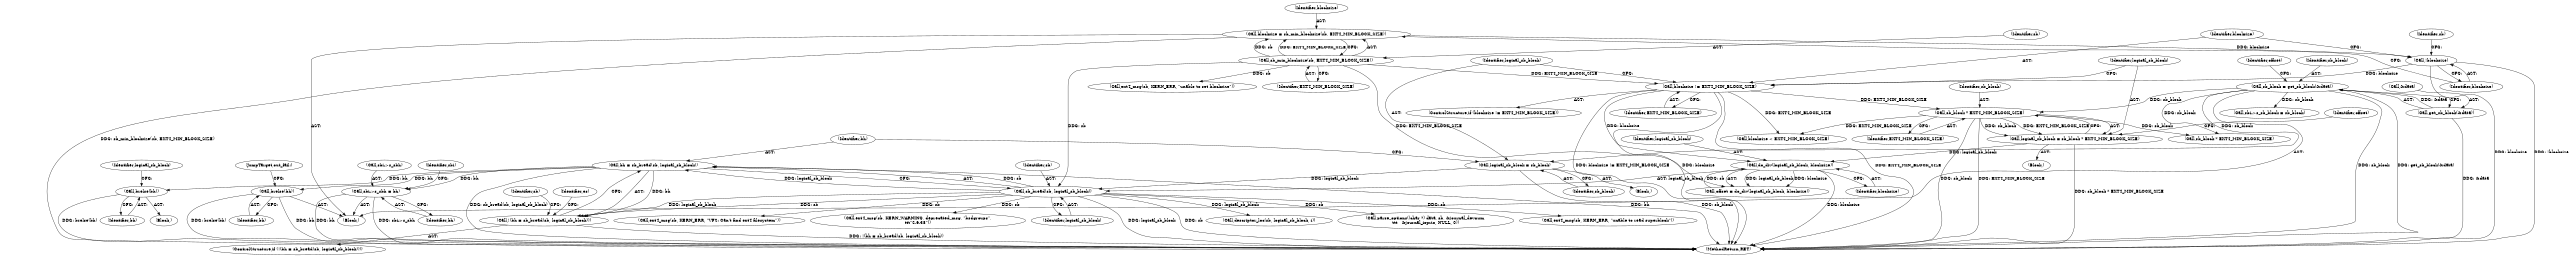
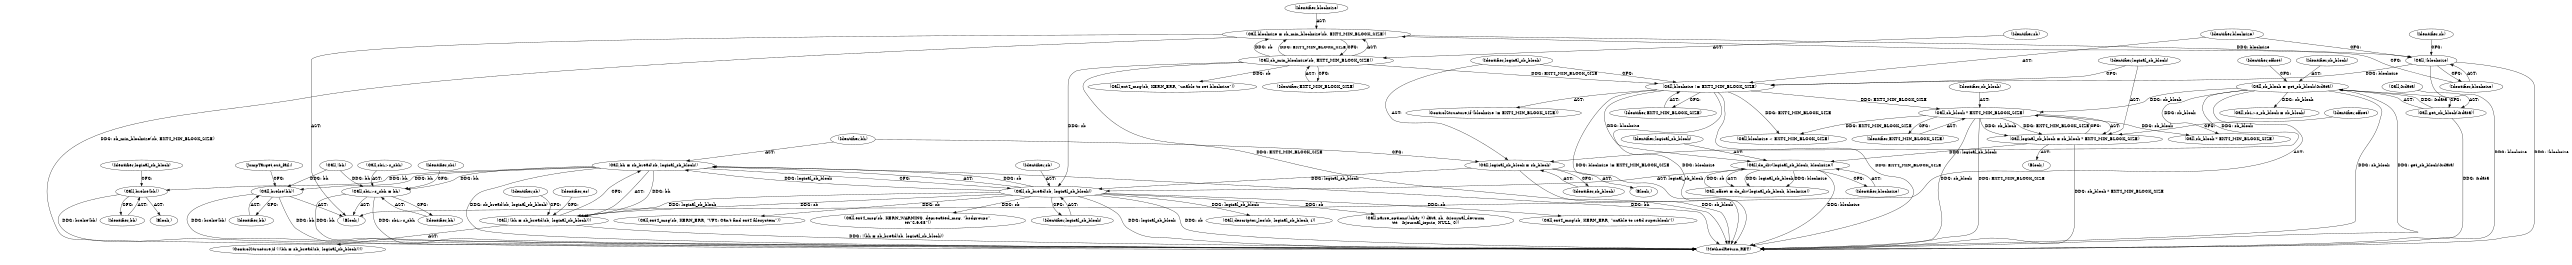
edge "(Call,sb_min_blocksize(sb, EXT4_MIN_BLOCK_SIZE))" -> "(Call,offset = do_div(logical_sb_block, blocksize))": now "(Call,sb_min_blocksize(sb, EXT4_MIN_BLOCK_SIZE))" -> "(MethodReturn,RET)"
node "(Call,!bh)": added
